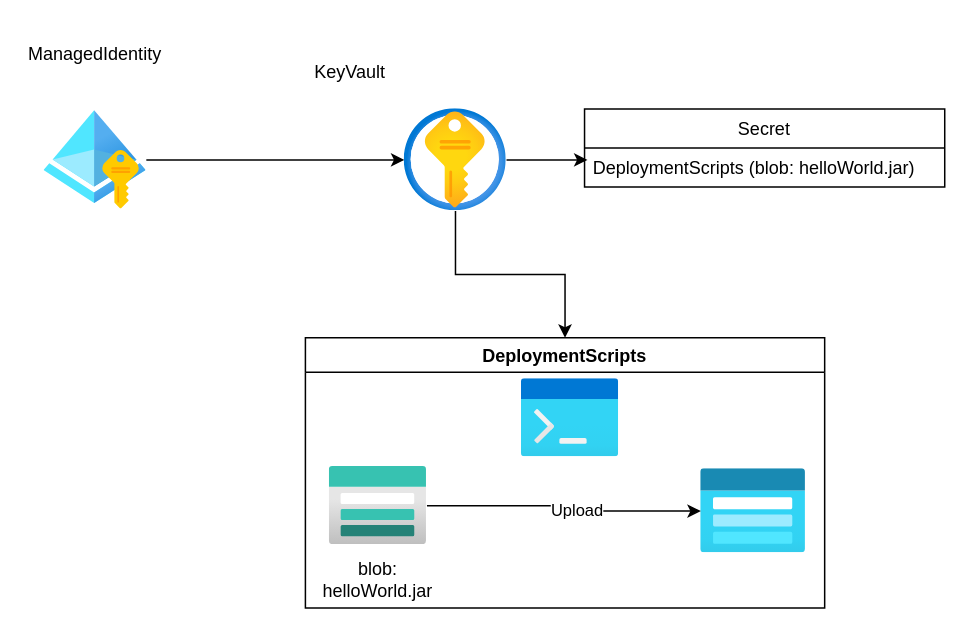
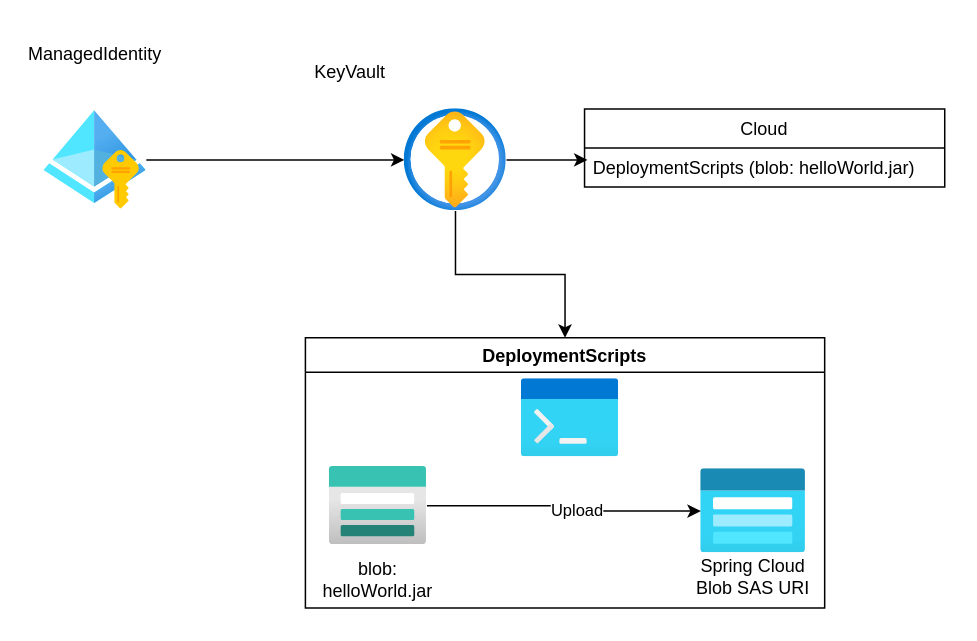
node "Secret": label "Secret" -> "Cloud"
node "Spring Cloud Blob SAS URI": added
